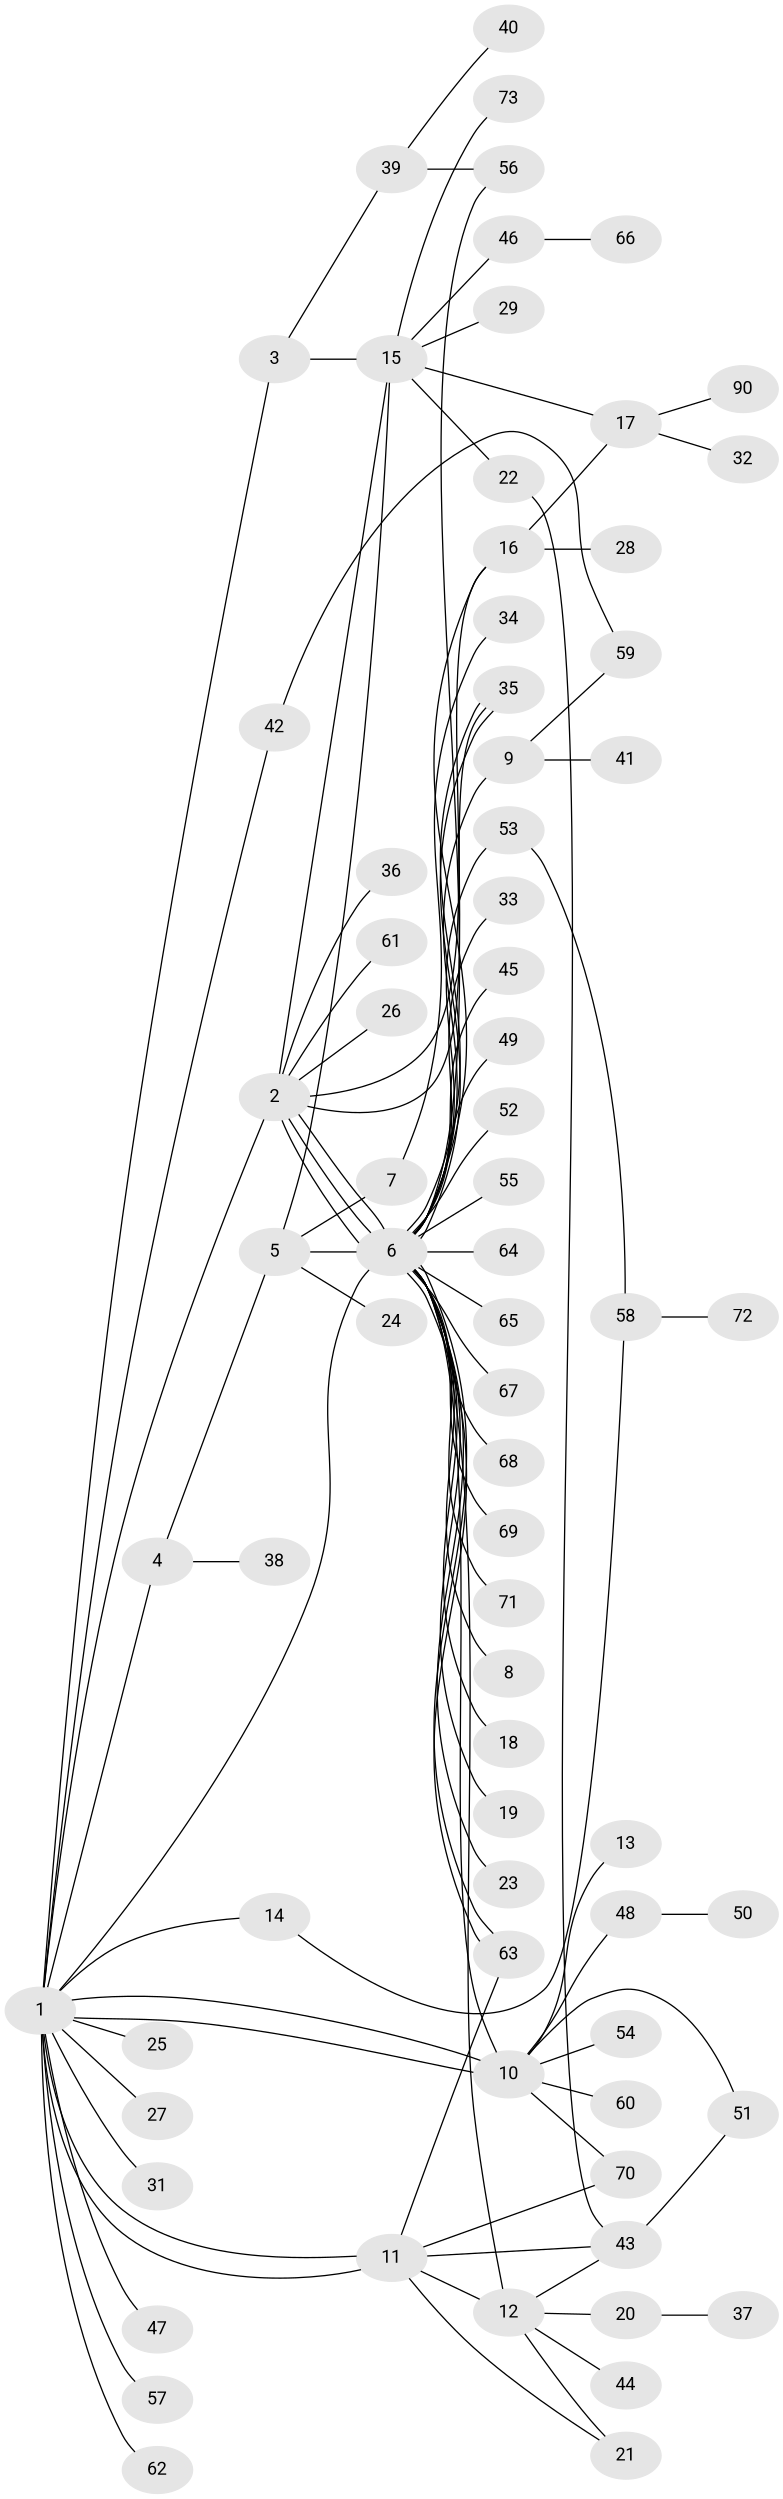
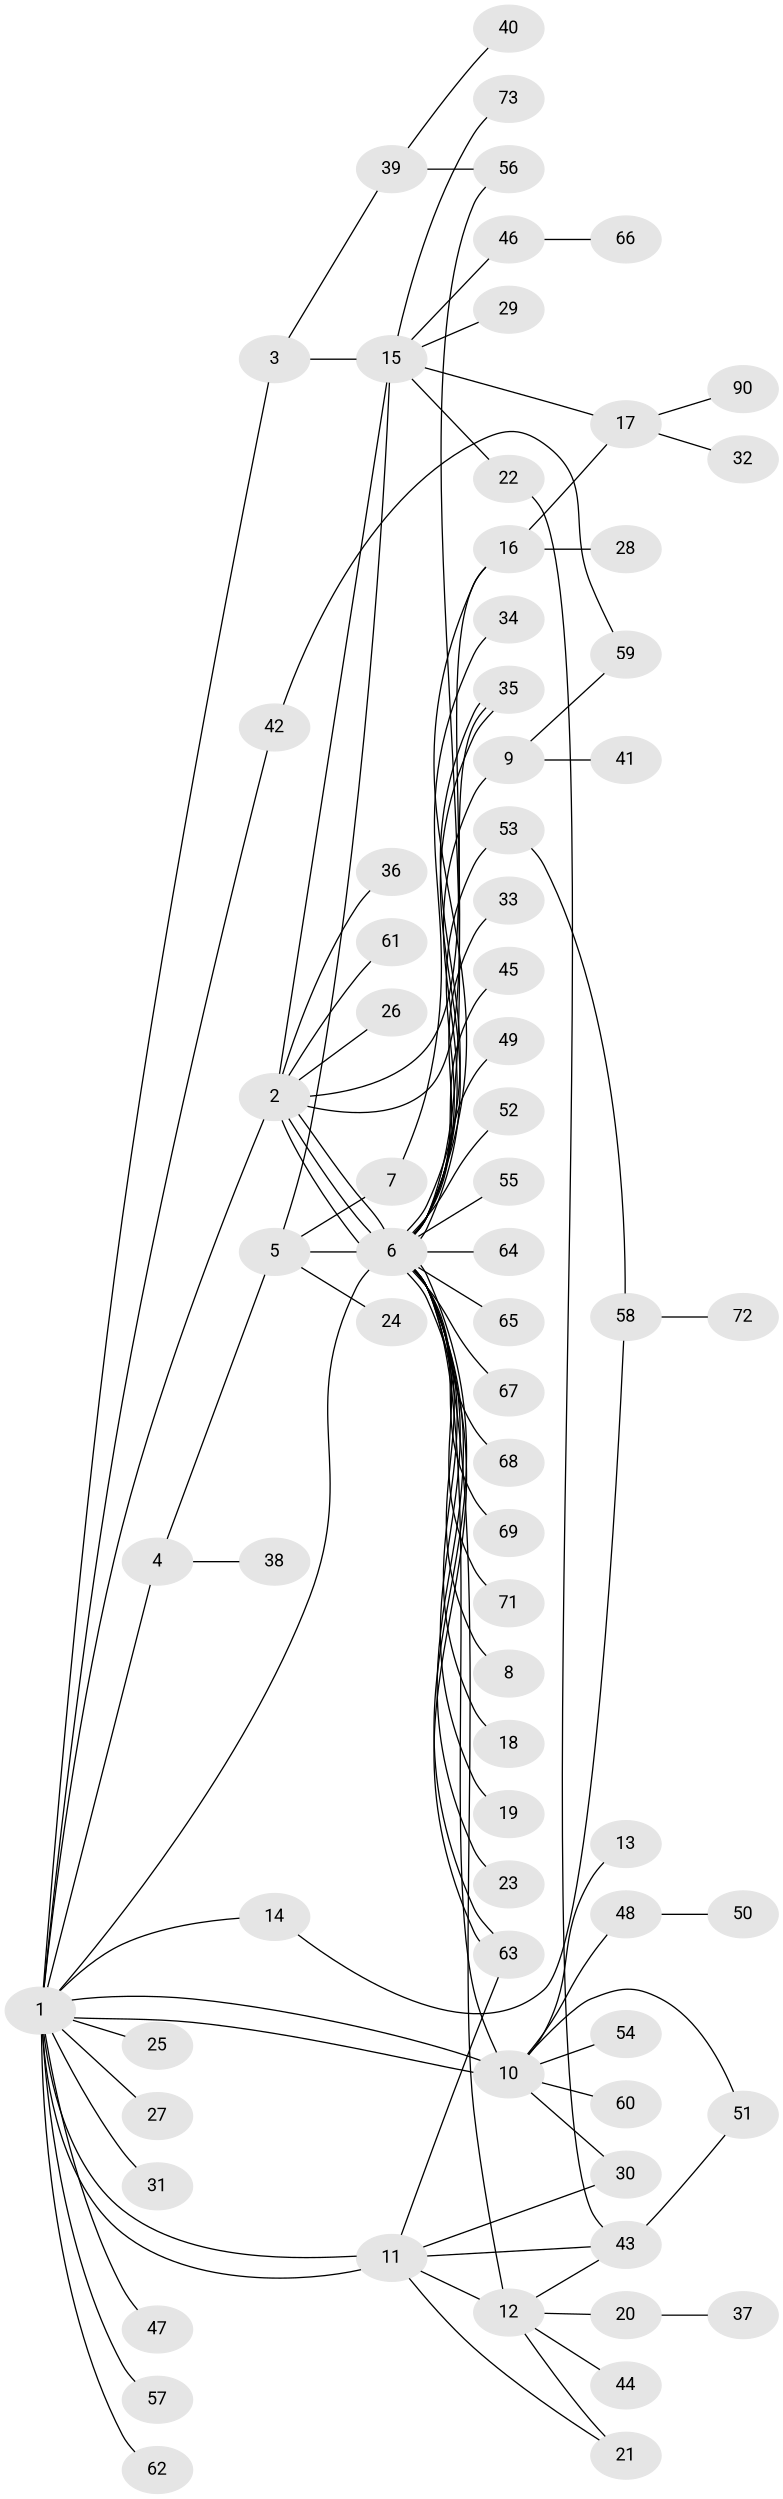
node "70": label "70" -> "30"
